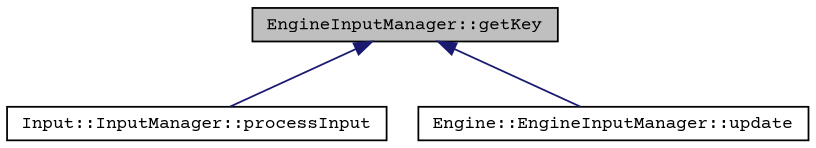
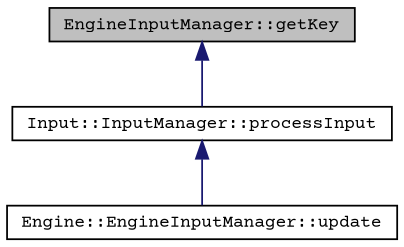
edge "Engine::EngineInputManager::update" -> "EngineInputManager::getKey": now "Engine::EngineInputManager::update" -> "Input::InputManager::processInput"
